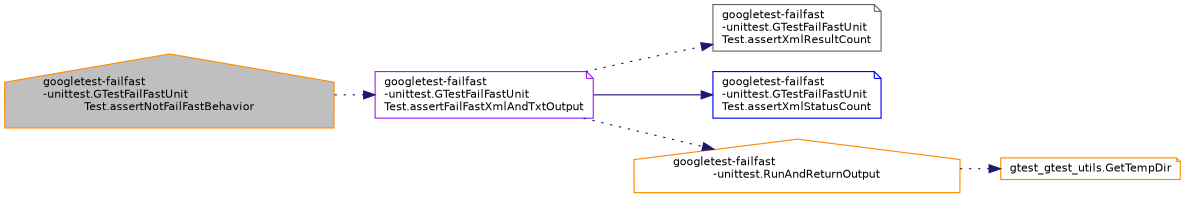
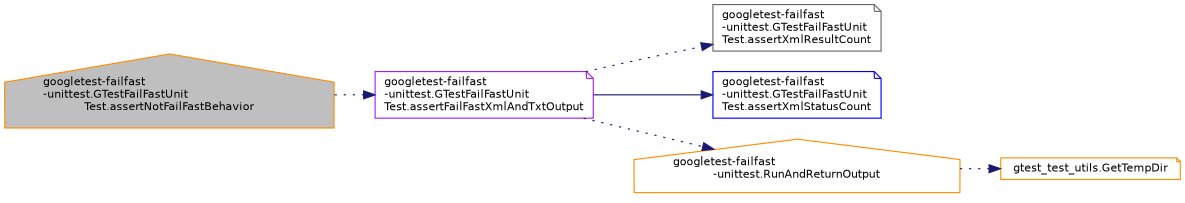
node "gtest_gtest_utils.GetTempDir": label "gtest_gtest_utils.GetTempDir" -> "gtest_test_utils.GetTempDir"
